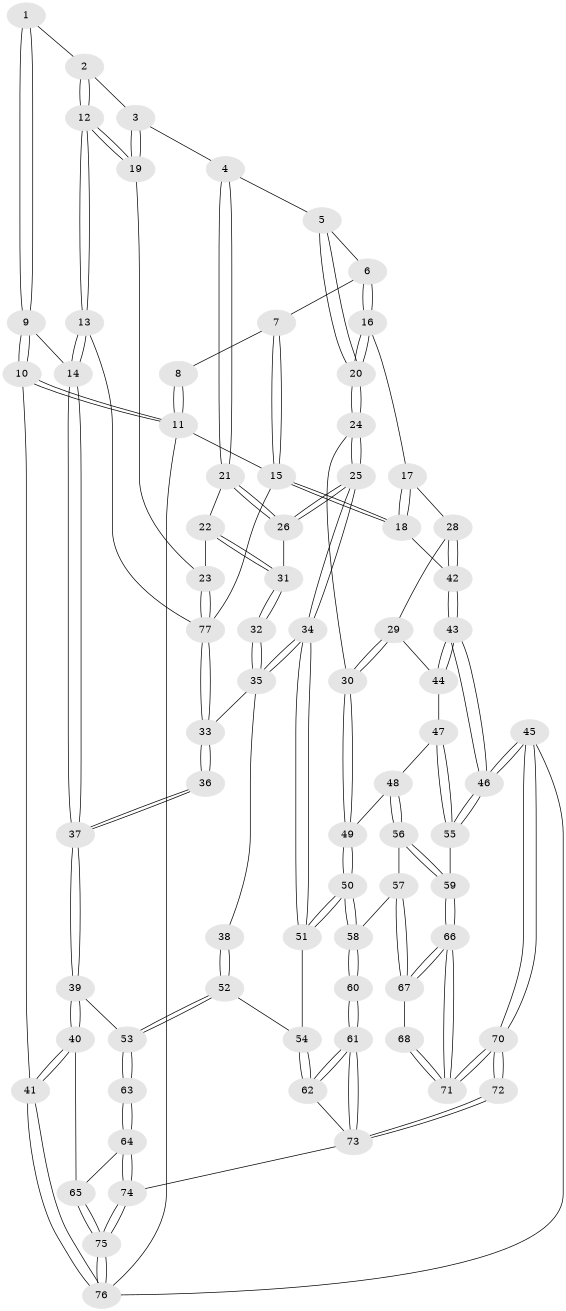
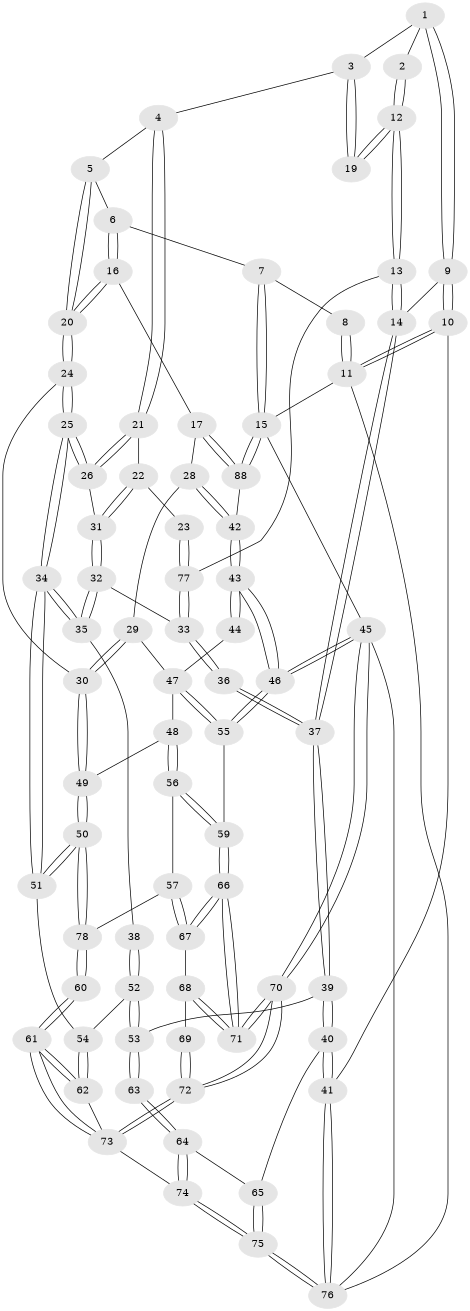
edge "2" -- "3": now "1" -- "3"
edge "19" -- "23": removed
node "18": label "18" -> "88"
edge "15" -- "77": now "15" -- "45"
edge "29" -- "44": now "29" -- "47"
edge "35" -- "33": now "32" -- "33"
node "58": label "58" -> "78"
node "69": added
